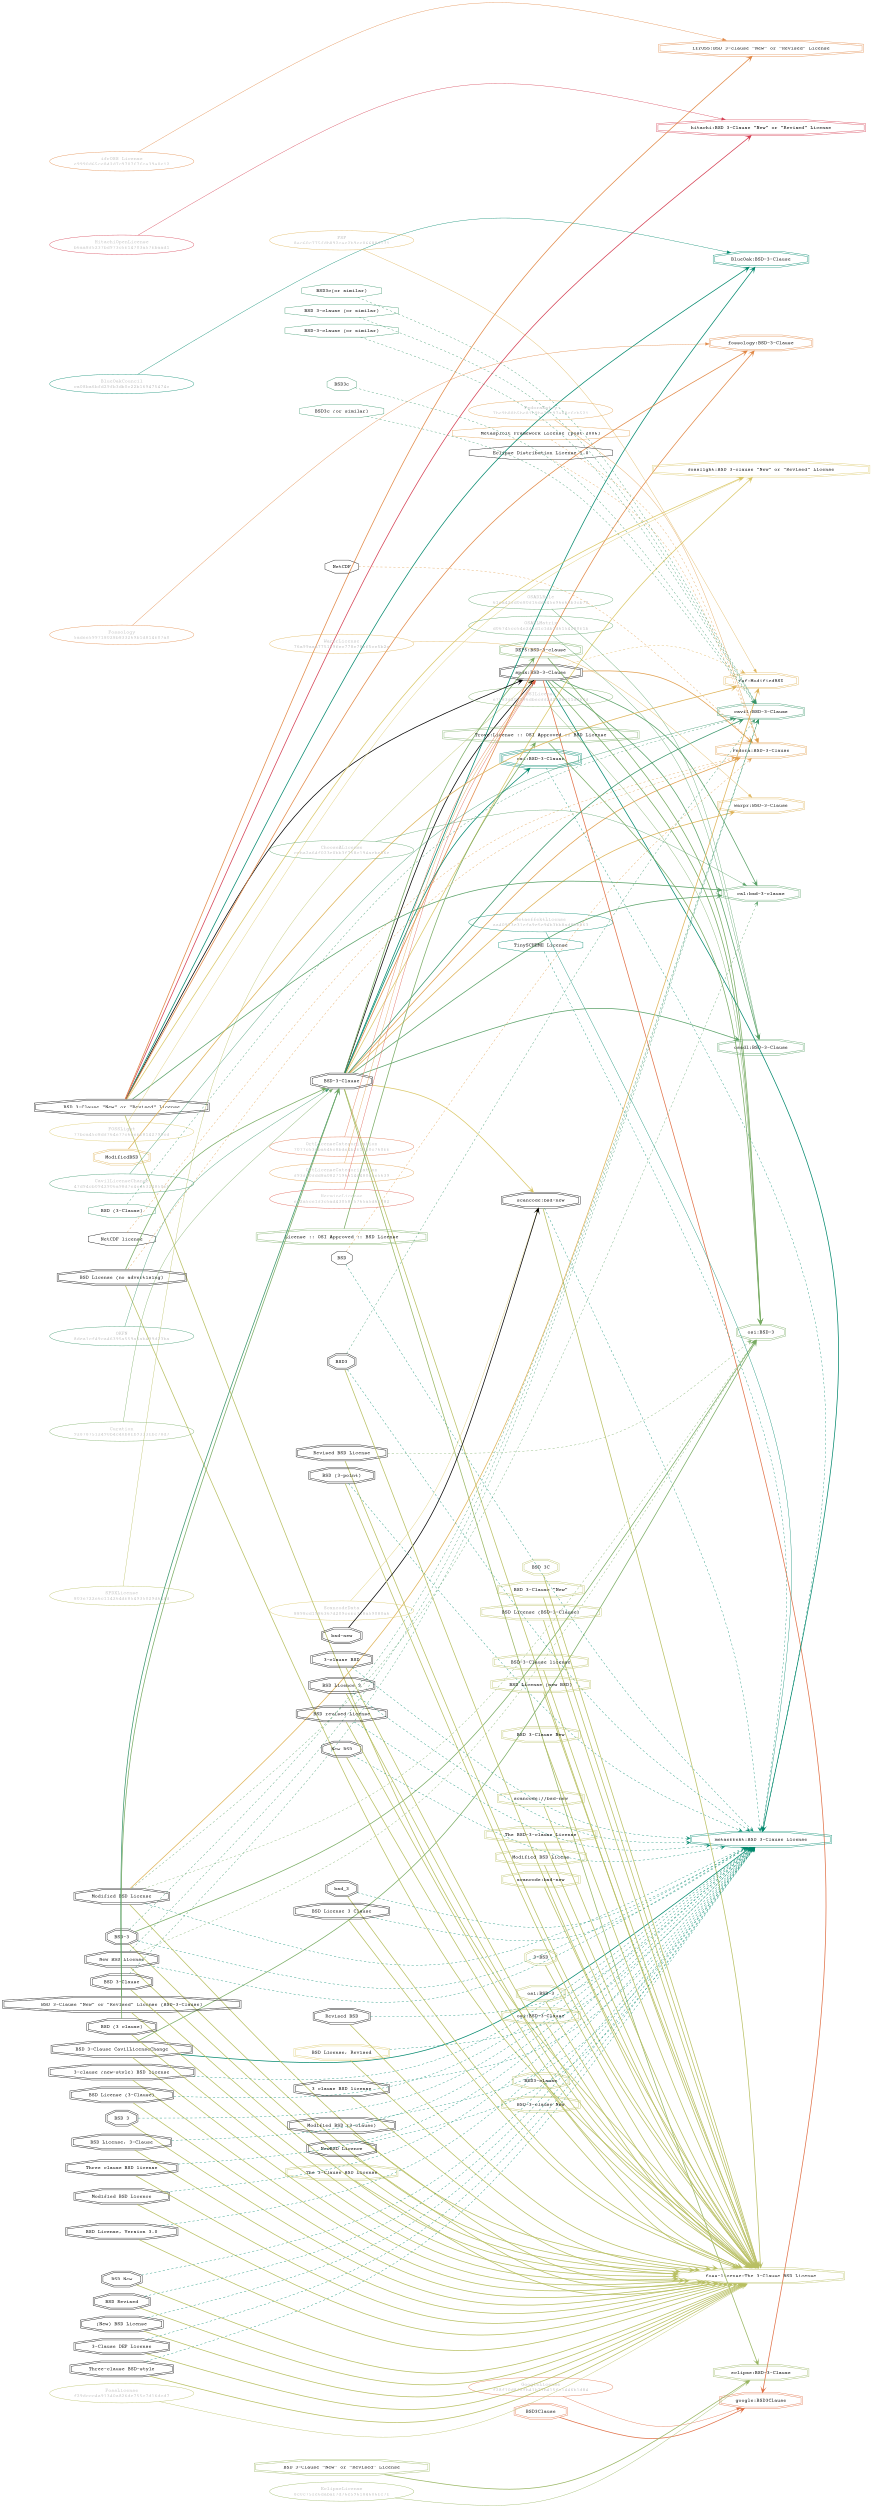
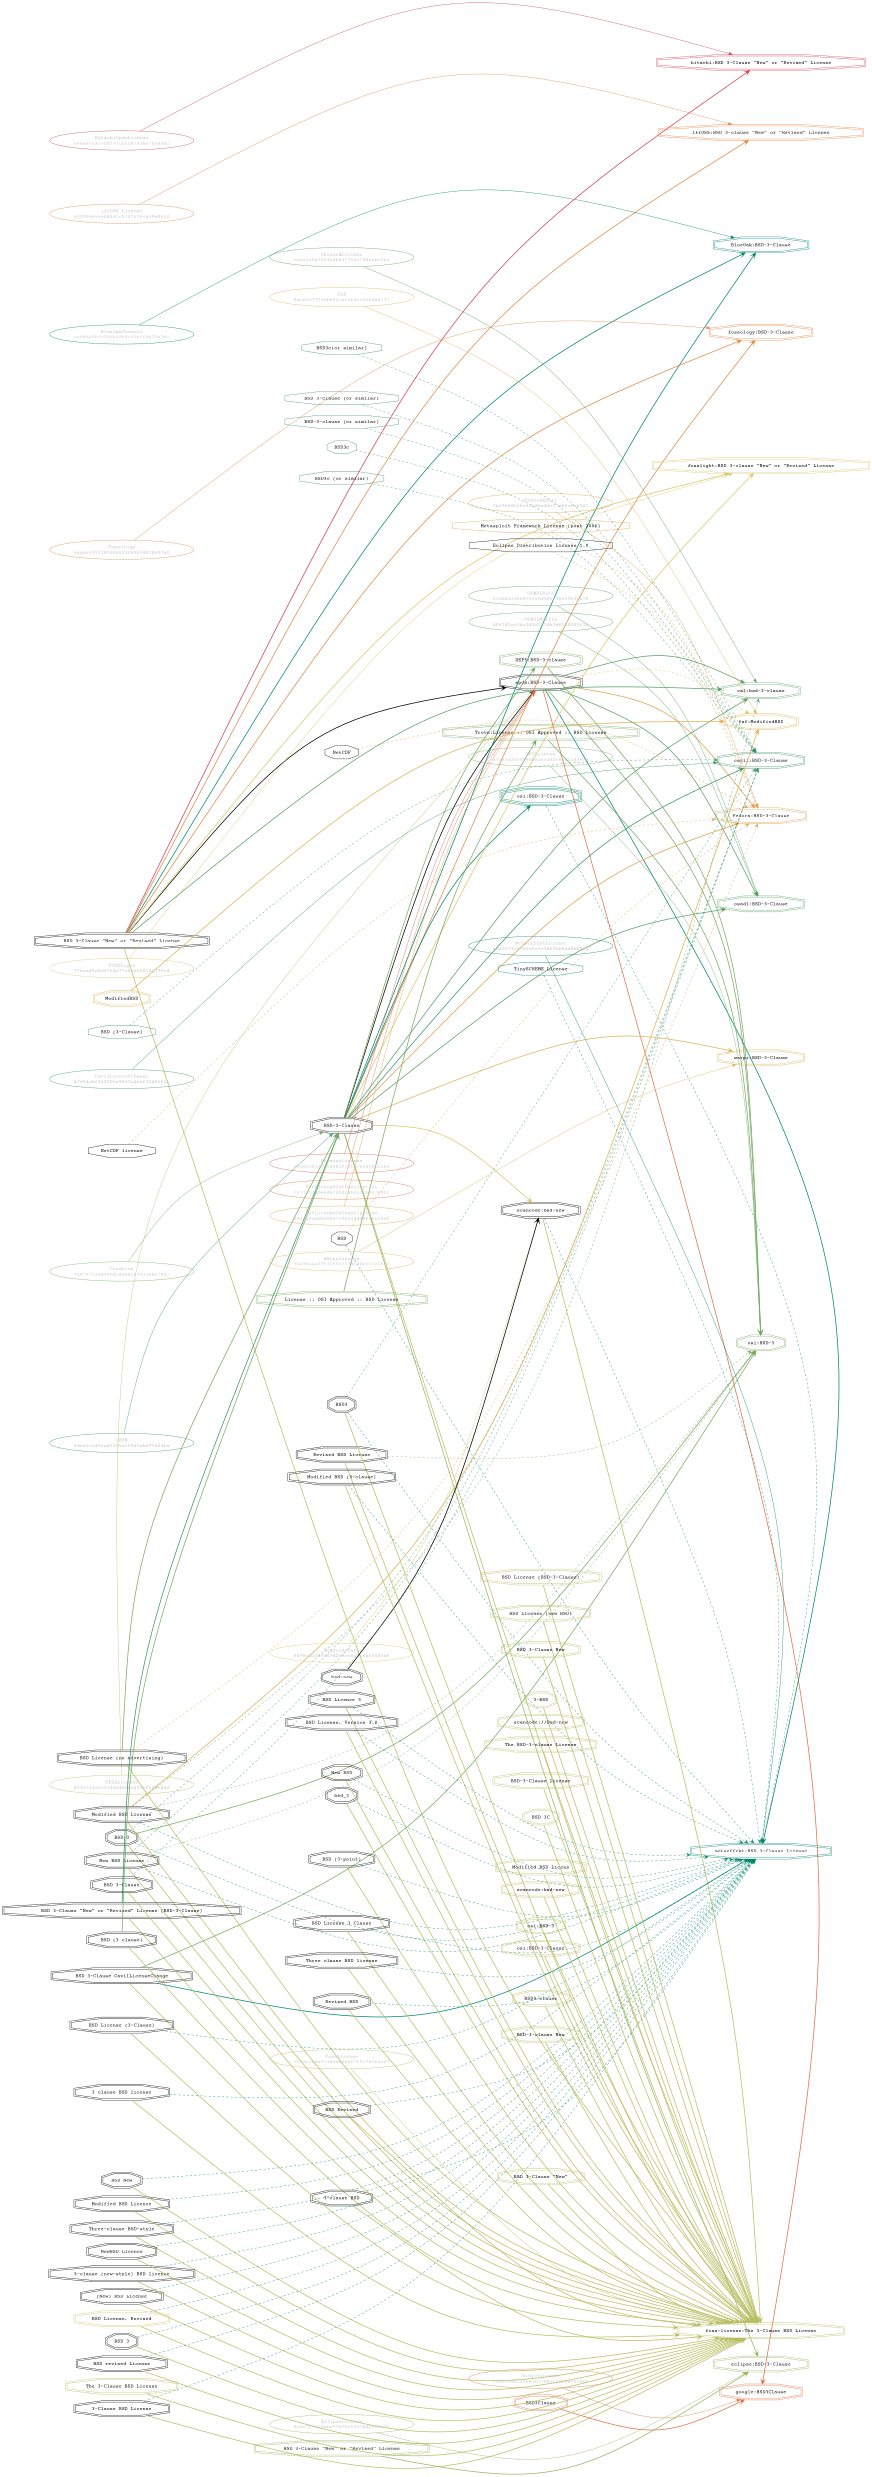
edge "spdx:BSD-3-Clause" -> "cal:bsd-3-clause": arrowhead vee -> normal
node "BSD License, 3-Clause": removed
node "3-Clause DEP License": label "3-Clause DEP License" -> "3-Clause BSD License"
